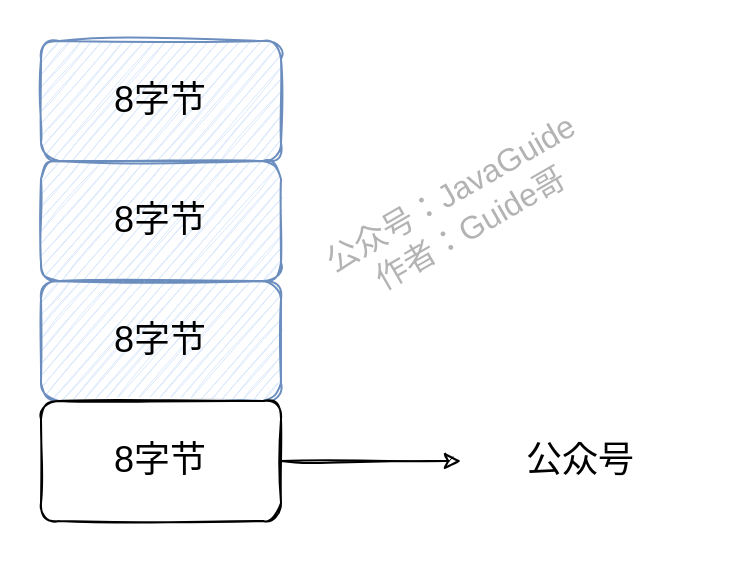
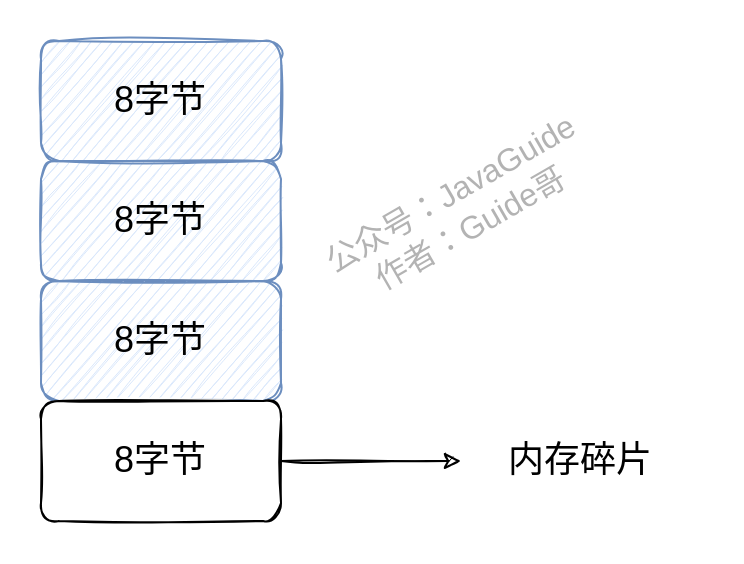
node "公众号": label "公众号" -> "内存碎片"
